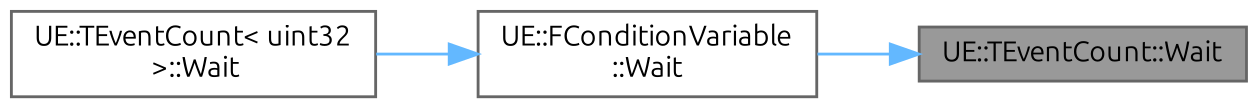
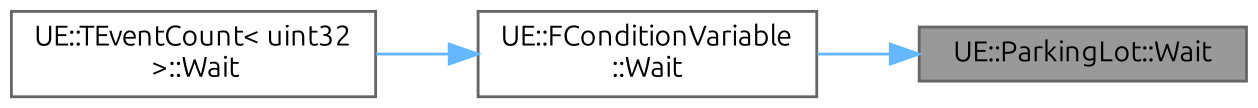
node "UE::TEventCount::Wait": label "UE::TEventCount::Wait" -> "UE::ParkingLot::Wait"
